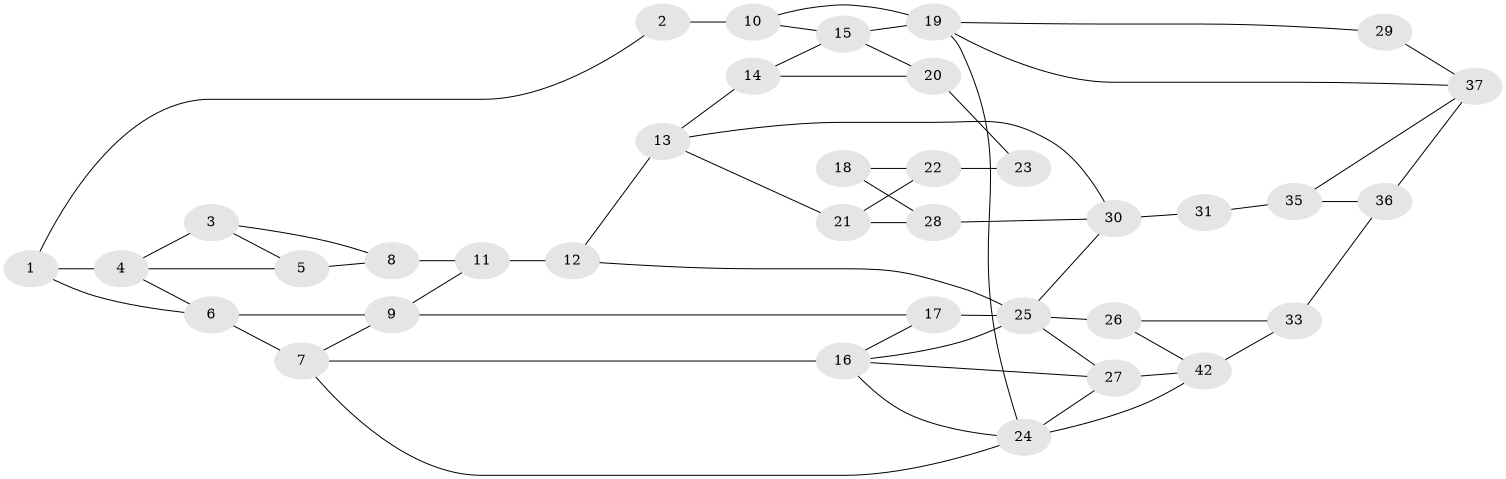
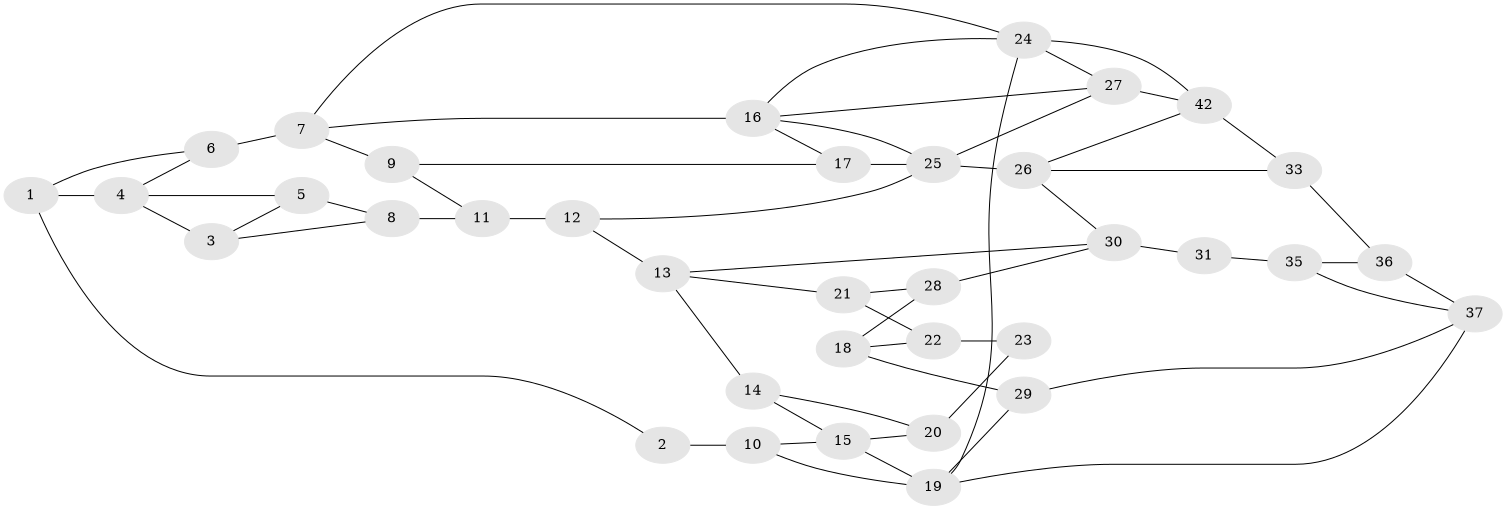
edge "30" -- "25": now "30" -- "26"
edge "6" -- "9": removed
edge "18" -- "29": added
